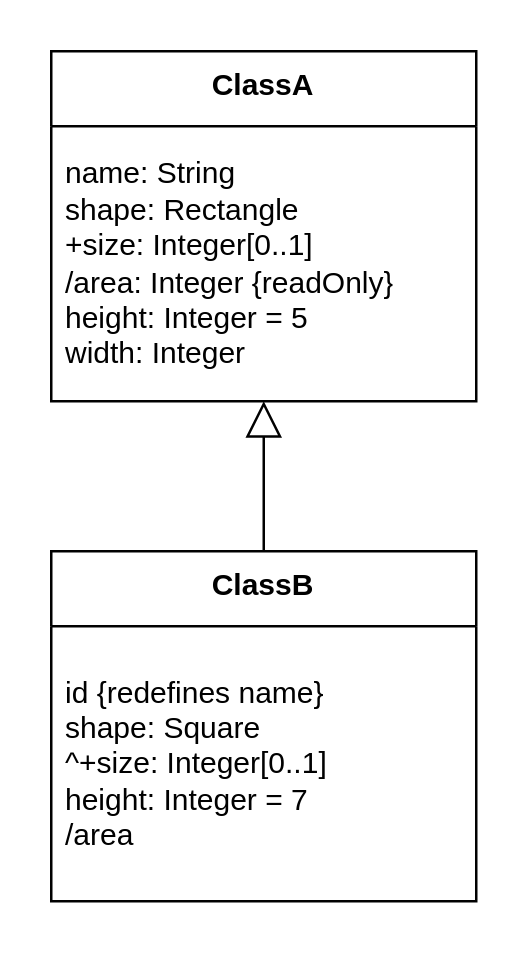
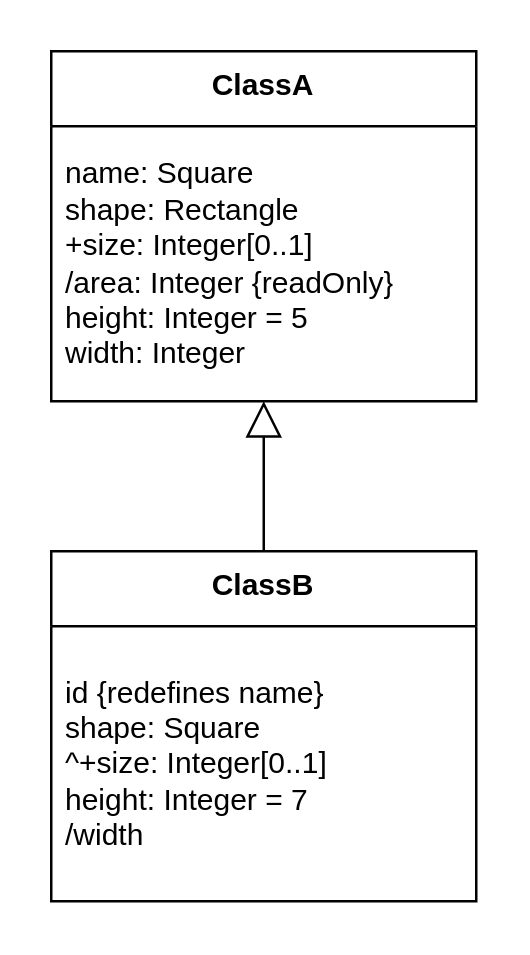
node "name: String shape: Rectangle +size: Integer[0..1] /area: Integer {readOnly} height: Integer = 5 width: Integer": label "name: String shape: Rectangle +size: Integer[0..1] /area: Integer {readOnly} height: Integer = 5 width: Integer" -> "name: Square shape: Rectangle +size: Integer[0..1] /area: Integer {readOnly} height: Integer = 5 width: Integer"
node "id {redefines name} shape: Square ^+size: Integer[0..1] height: Integer = 7 /area": label "id {redefines name} shape: Square ^+size: Integer[0..1] height: Integer = 7 /area" -> "id {redefines name} shape: Square ^+size: Integer[0..1] height: Integer = 7 /width"
